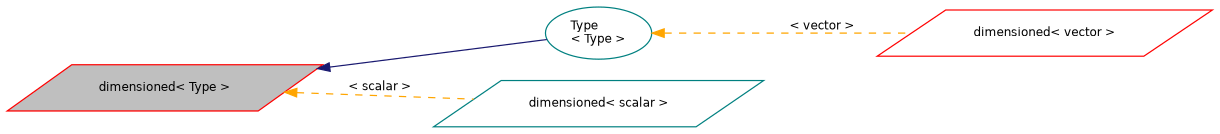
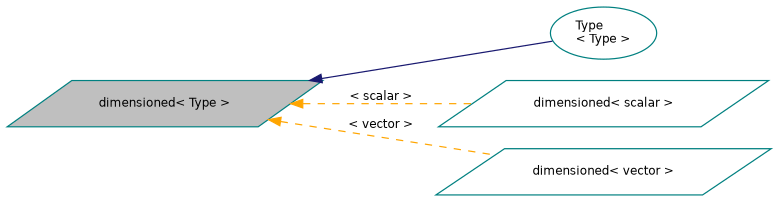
edge "dimensioned< vector >" -> "Type < Type >": now "dimensioned< vector >" -> "dimensioned< Type >"
node "dimensioned< vector >": color red -> teal
node "dimensioned< Type >": color red -> teal
